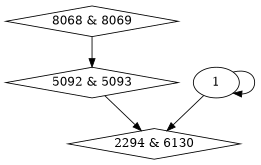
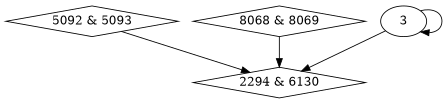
edge "8068 & 8069" -> "5092 & 5093": now "8068 & 8069" -> "2294 & 6130"
node "1": label "1" -> "3"
